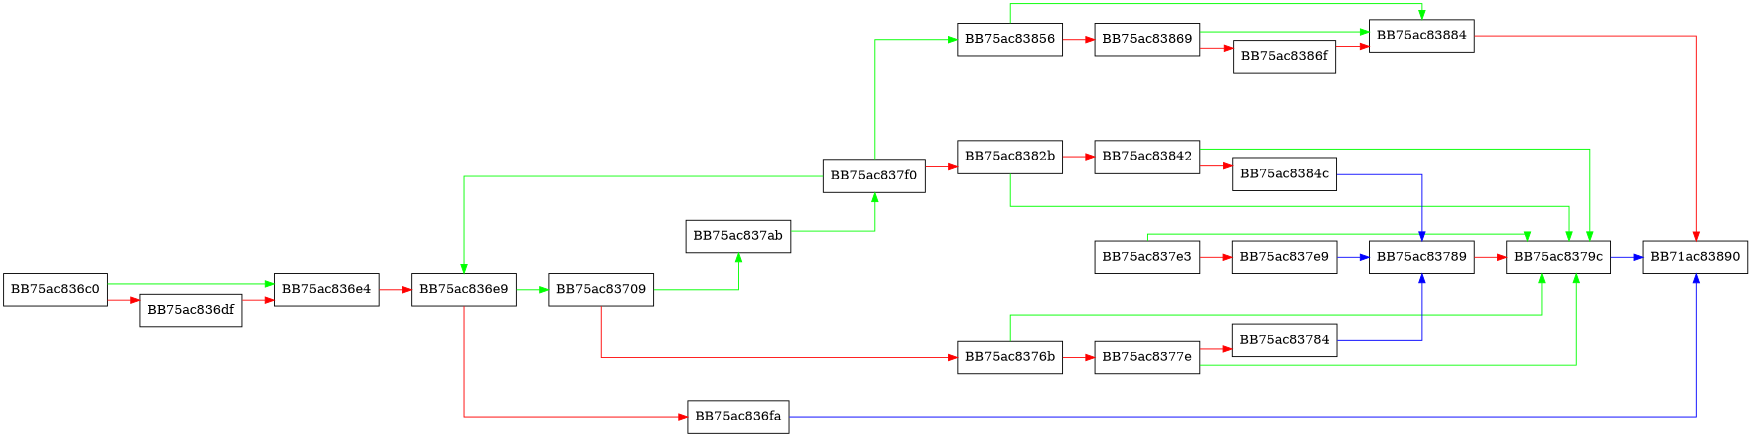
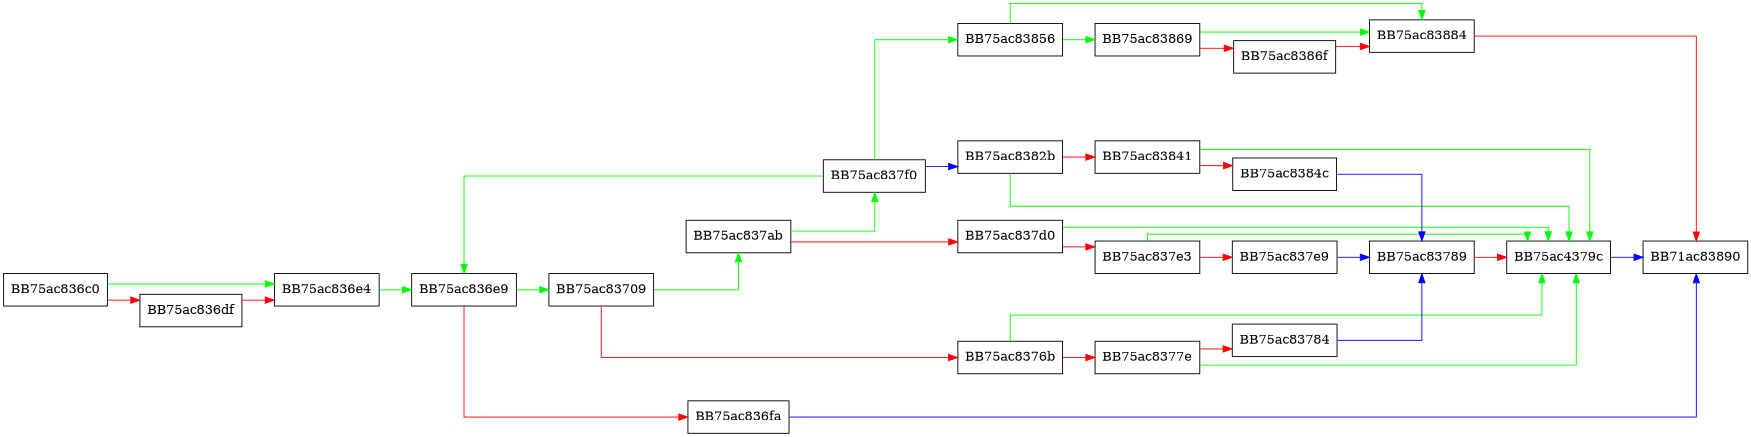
edge "BB75ac83856" -> "BB75ac83869": color red -> green
node "BB75ac83842": label "BB75ac83842" -> "BB75ac83841"
edge "BB75ac837f0" -> "BB75ac8382b": color red -> blue
node "BB75ac837d0": added
node "BB75ac8379c": label "BB75ac8379c" -> "BB75ac4379c"
edge "BB75ac836e4" -> "BB75ac836e9": color red -> green
